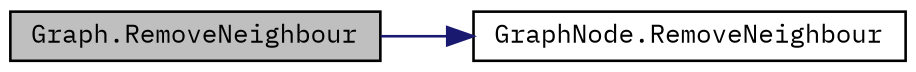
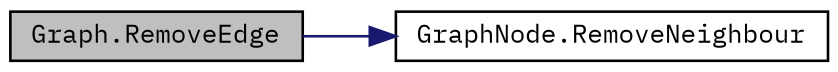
node "Graph.RemoveNeighbour": label "Graph.RemoveNeighbour" -> "Graph.RemoveEdge"
